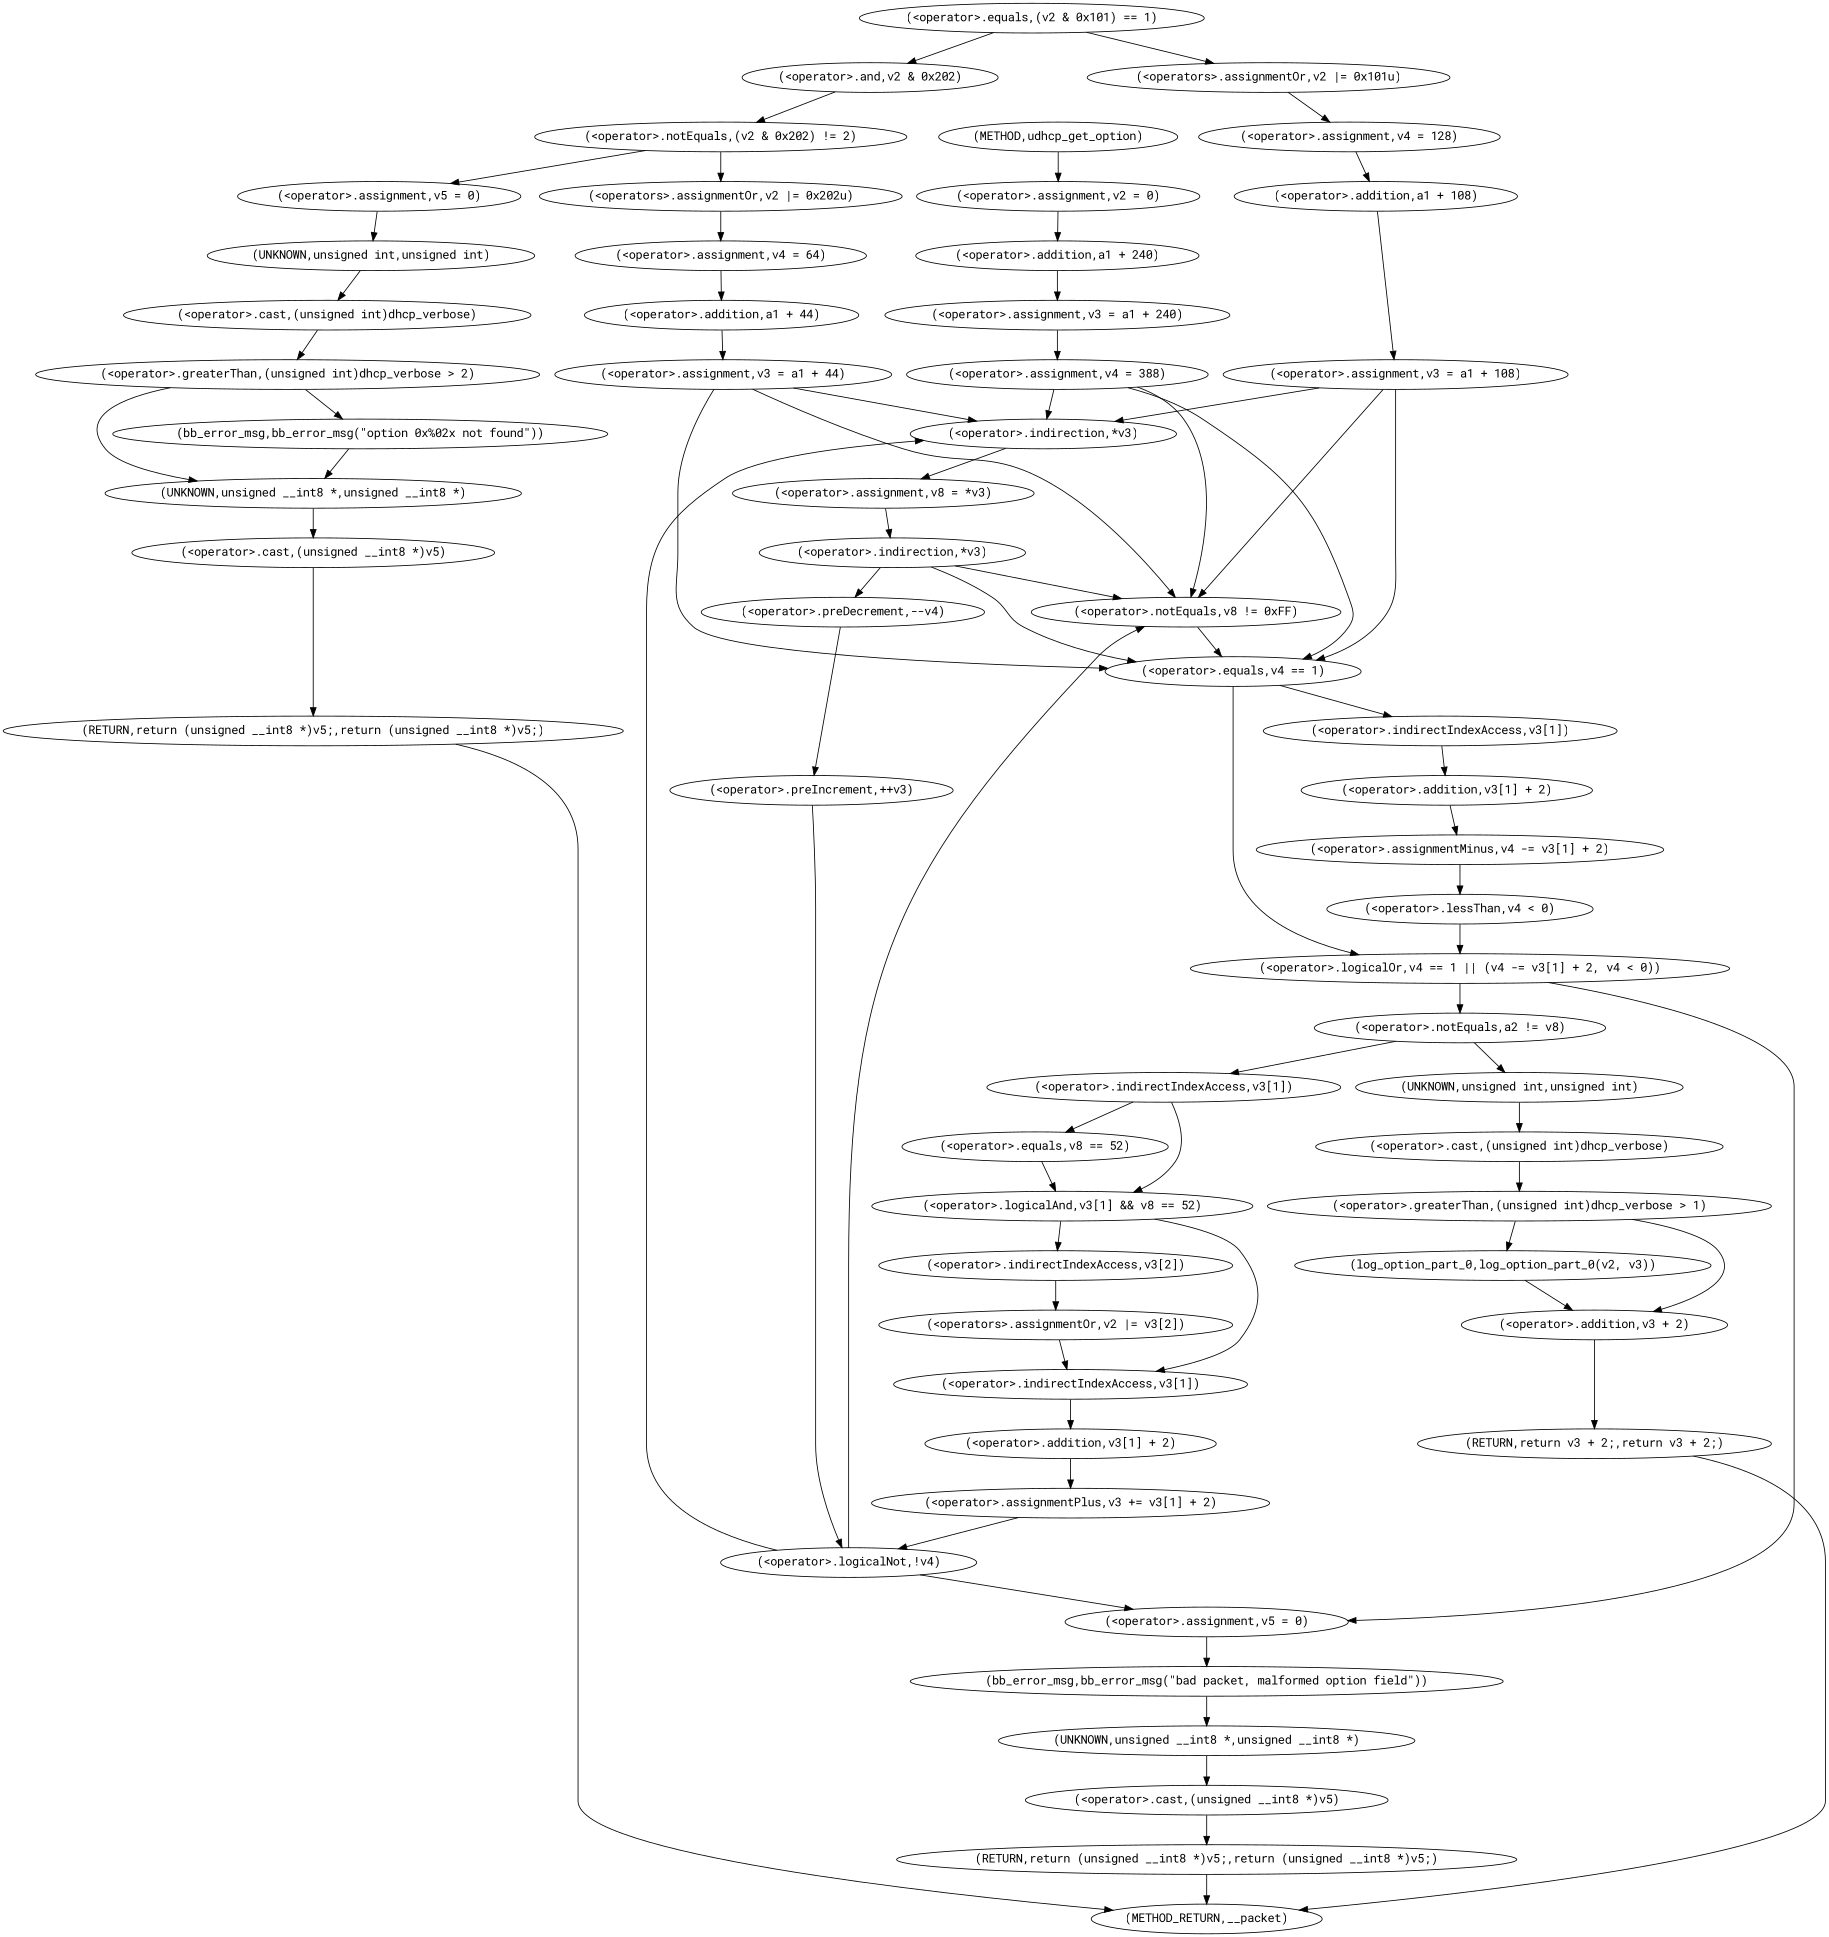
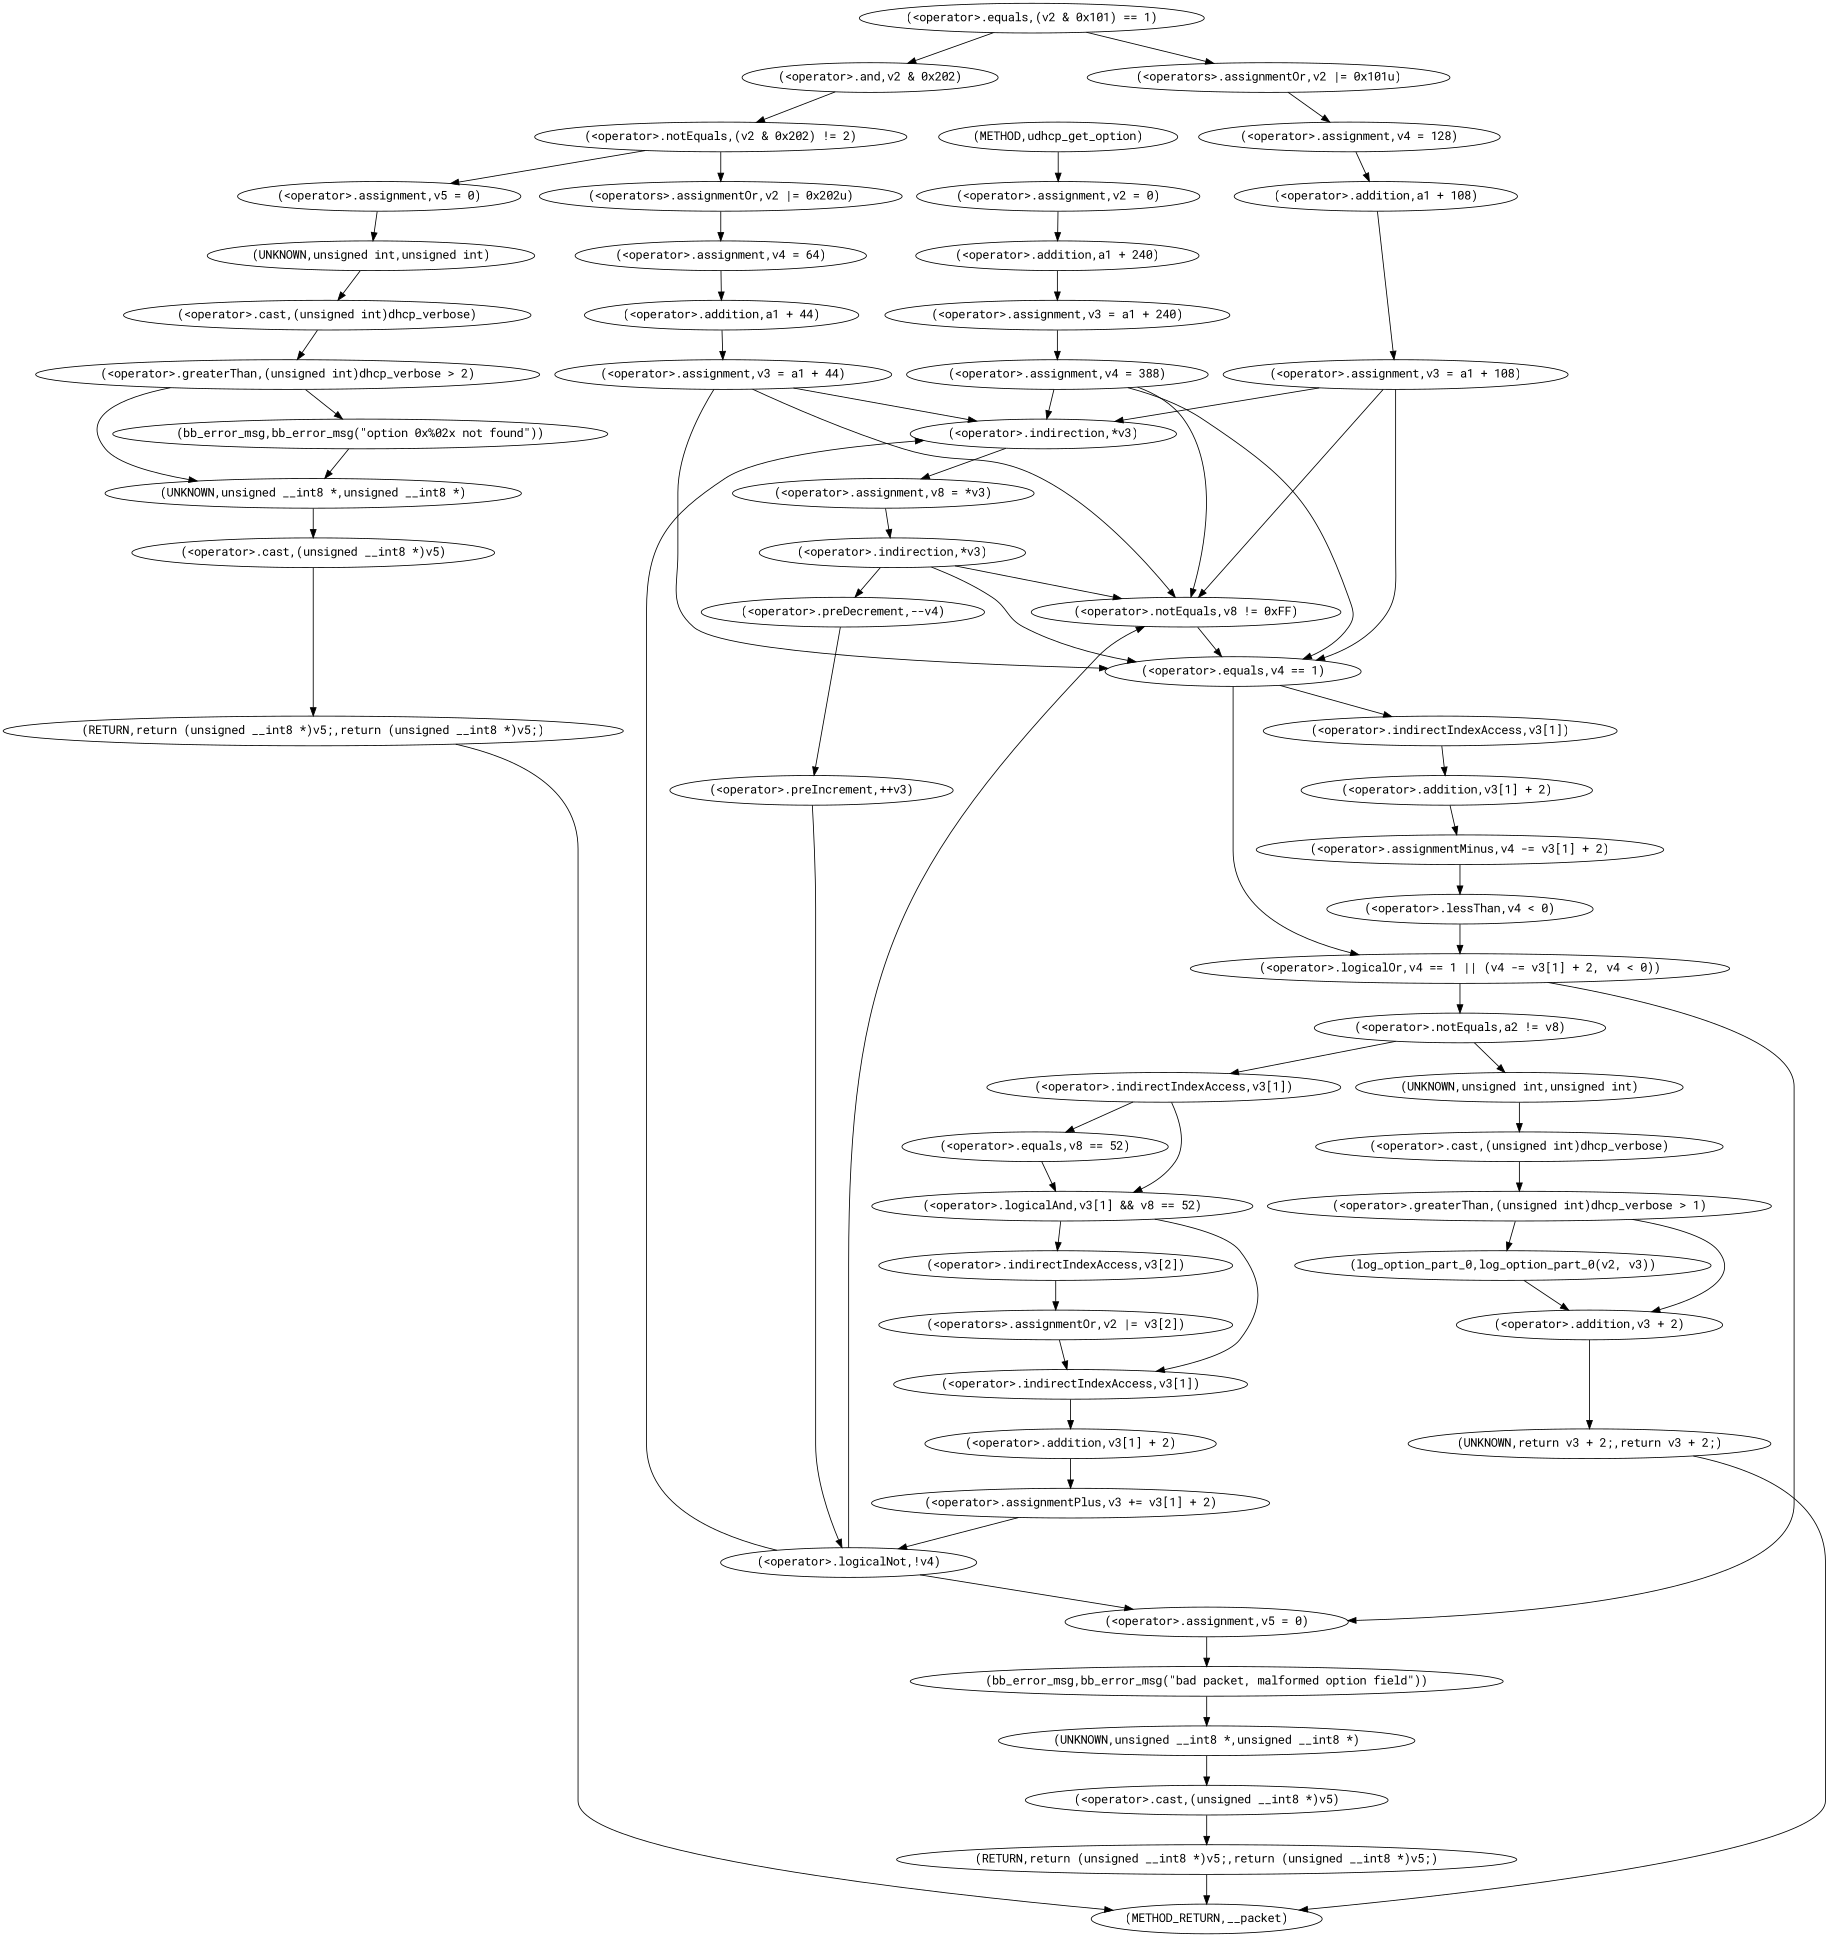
node "(RETURN,return v3 + 2;,return v3 + 2;)": label "(RETURN,return v3 + 2;,return v3 + 2;)" -> "(UNKNOWN,return v3 + 2;,return v3 + 2;)"
